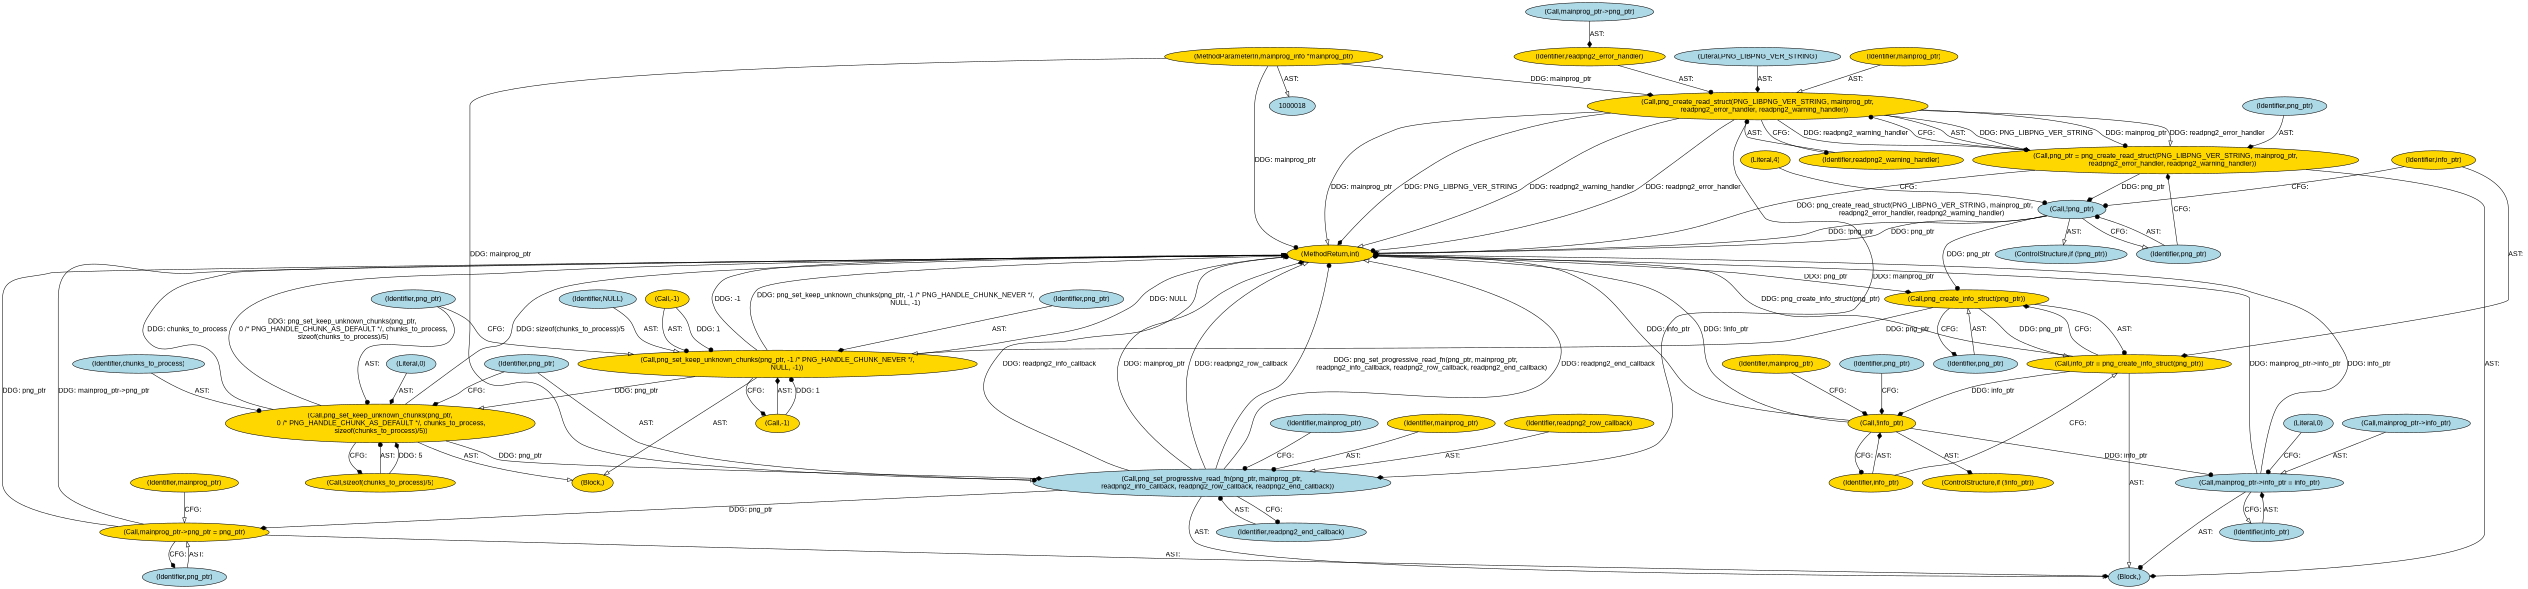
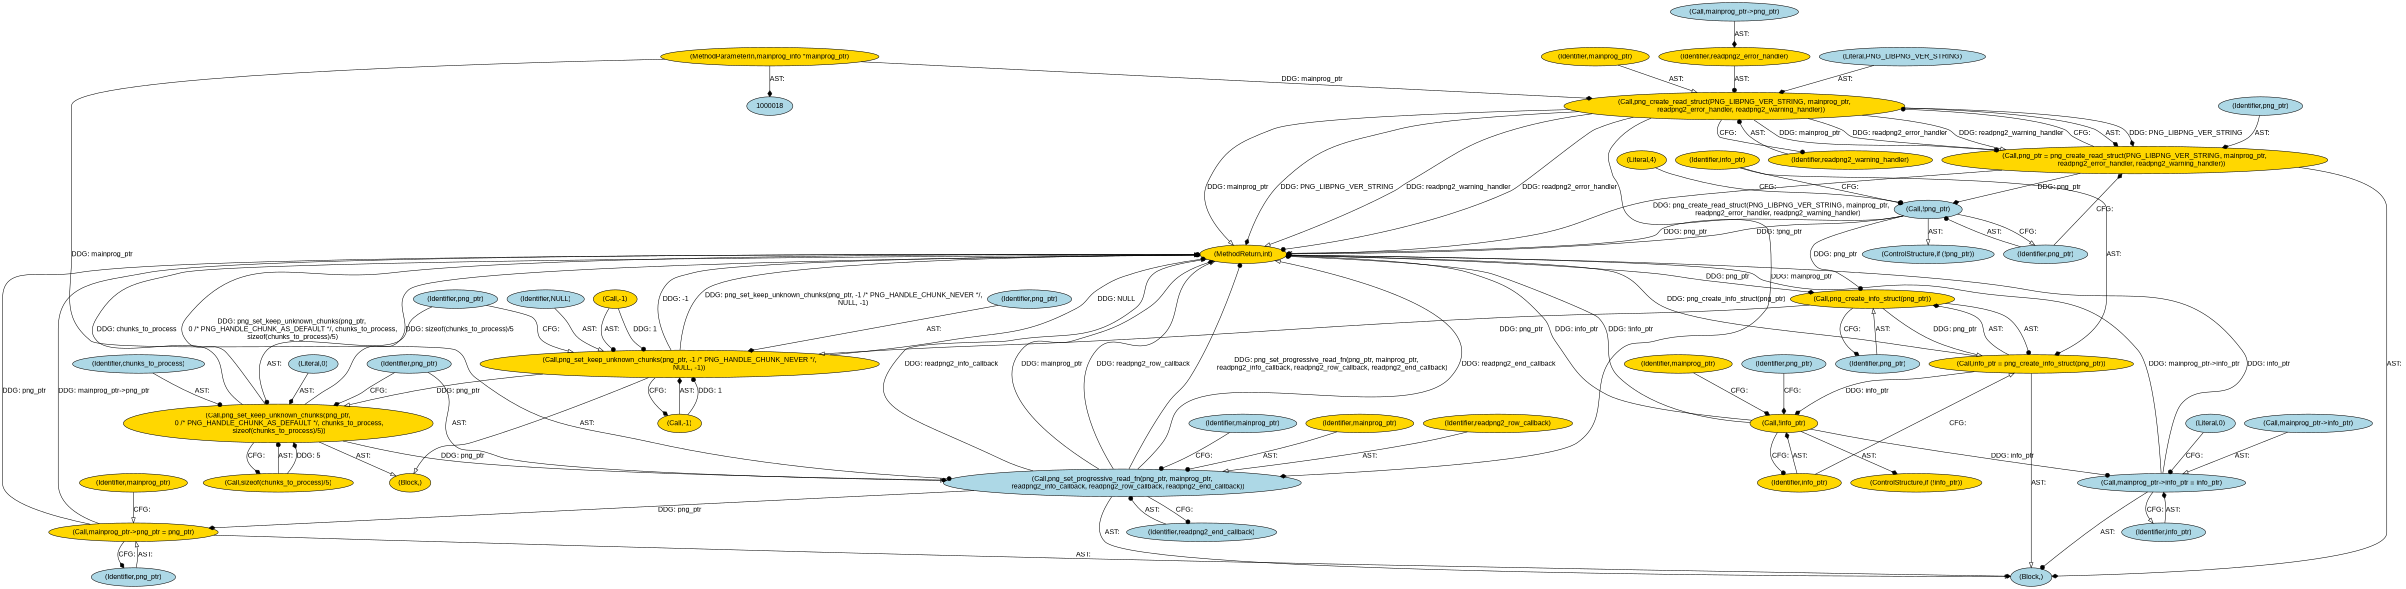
edge "(MethodParameterIn,mainprog_info *mainprog_ptr)" -> "1000018": arrowhead onormal -> diamond
edge "(MethodParameterIn,mainprog_info *mainprog_ptr)" -> "(MethodReturn,int)": removed, label "DDG: mainprog_ptr"
edge "(Call,info_ptr = png_create_info_struct(png_ptr))" -> "(Call,png_create_info_struct(png_ptr))": label "CFG: " -> "AST: "
